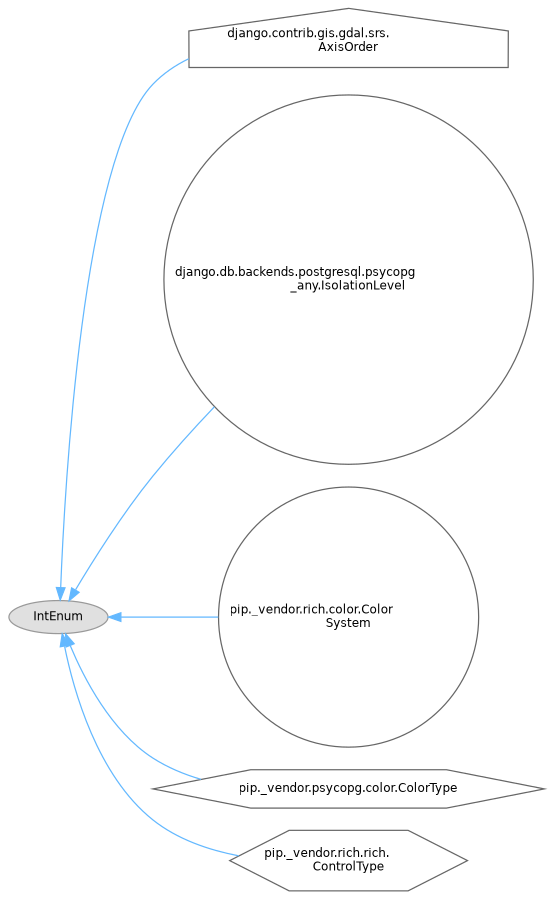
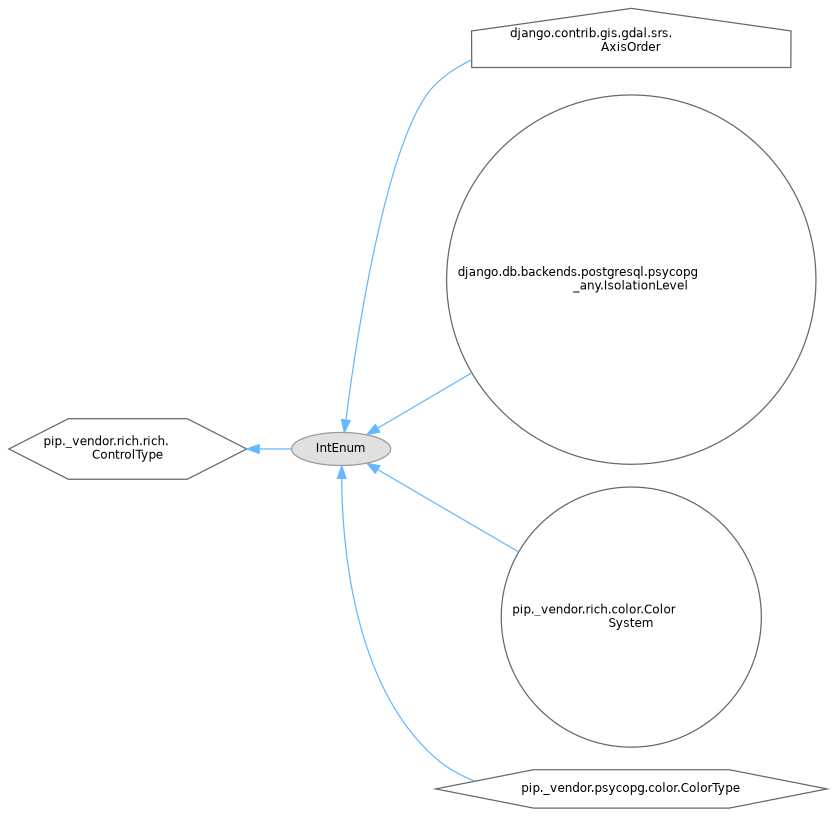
edge "pip._vendor.rich.rich. ControlType" -> "IntEnum": reversed
